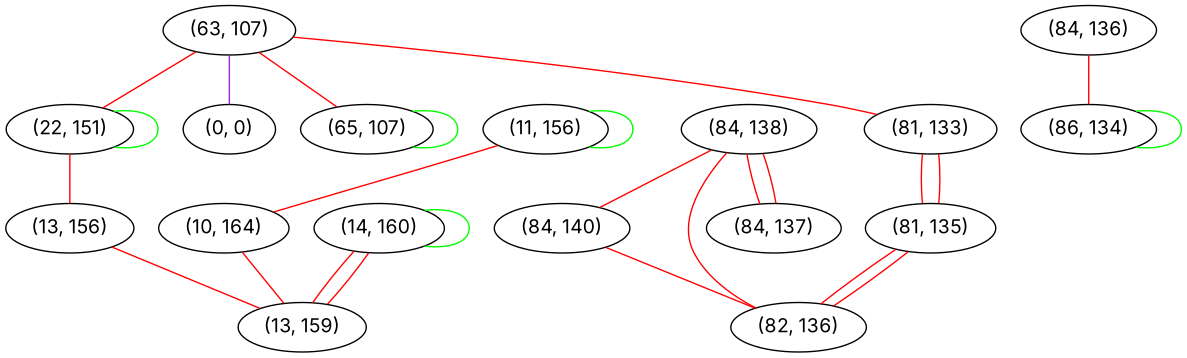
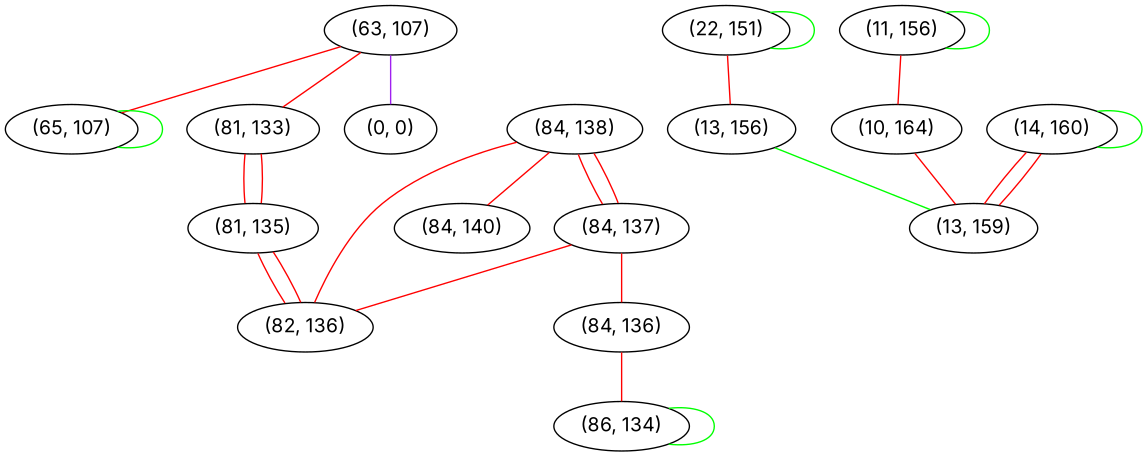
edge "(63, 107)" -- "(22, 151)": removed
edge "(13, 156)" -- "(13, 159)": color red -> green
edge "(84, 137)" -- "(84, 136)": added
edge "(84, 140)" -- "(82, 136)": now "(84, 137)" -- "(82, 136)"
